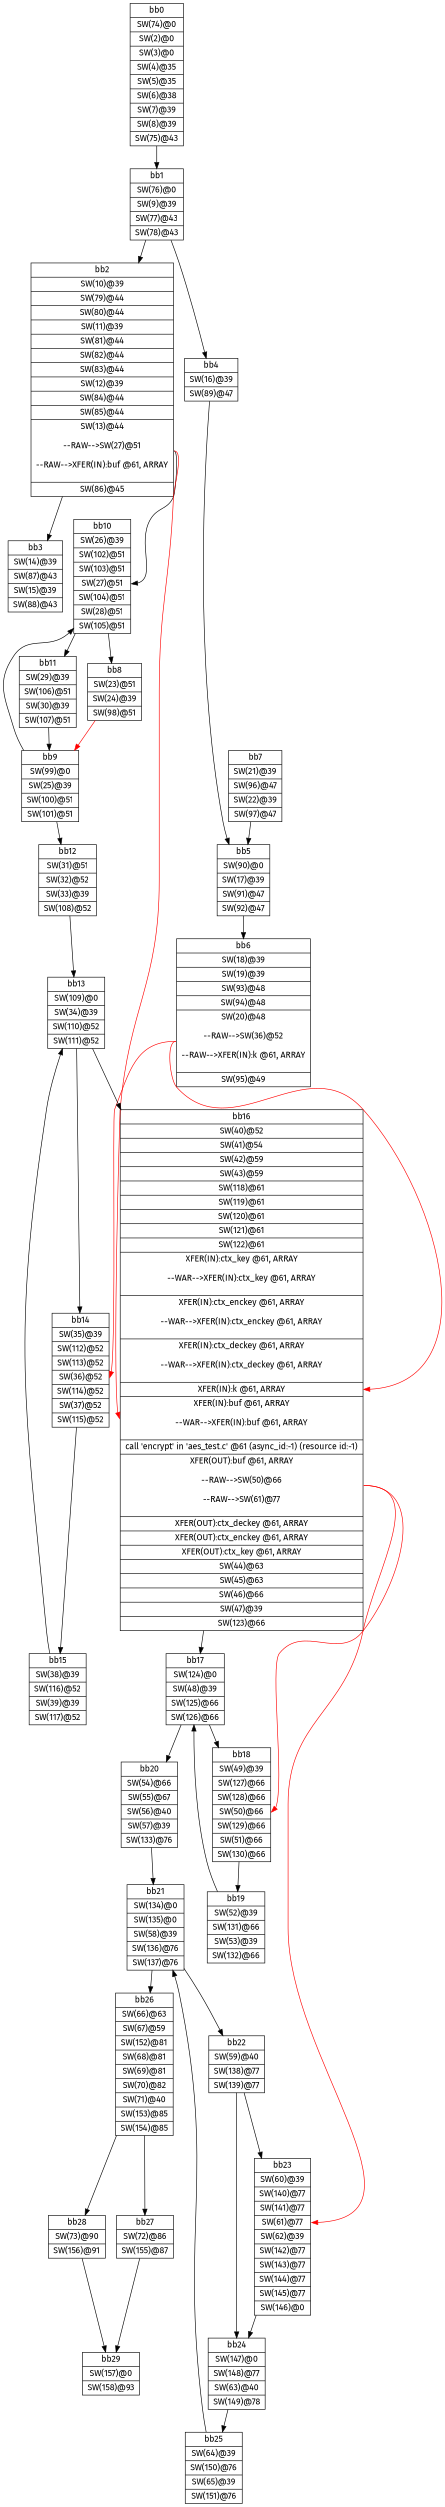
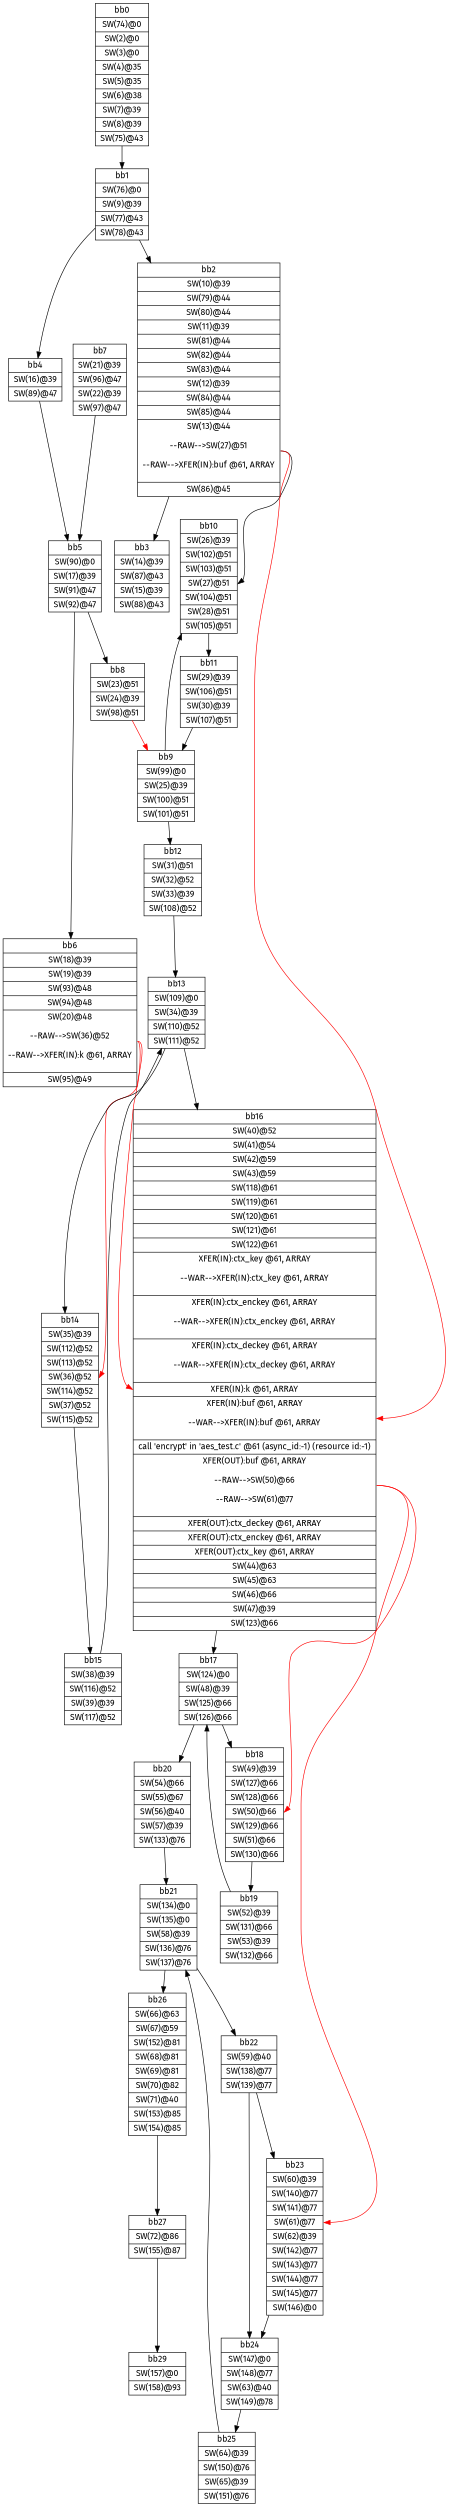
edge "bb10" -> "bb8": now "bb5" -> "bb8"
node "bb28": removed
